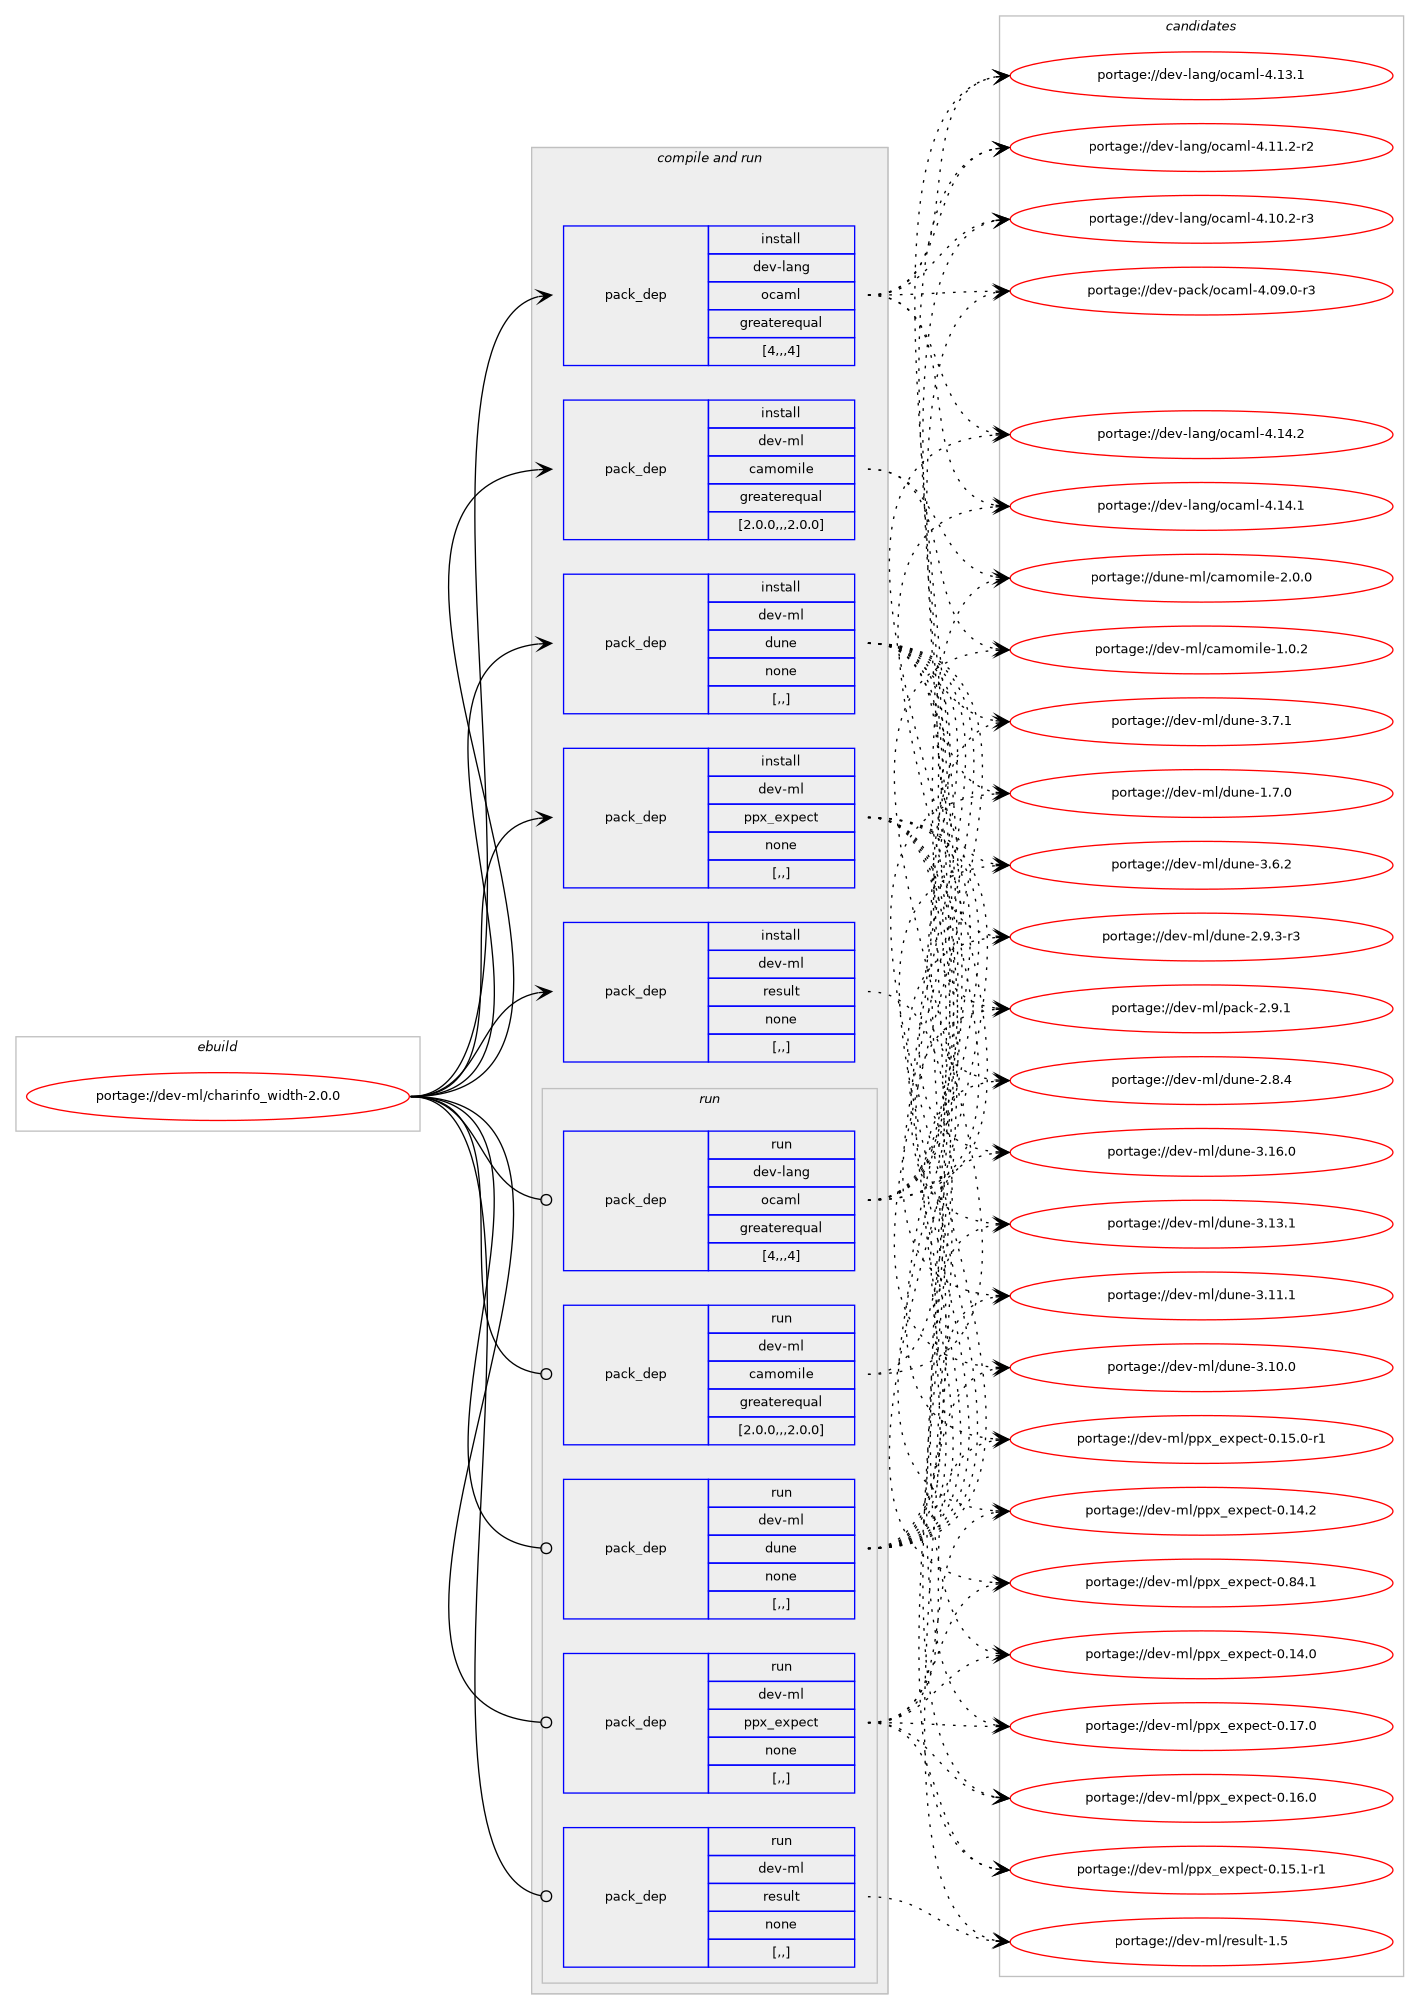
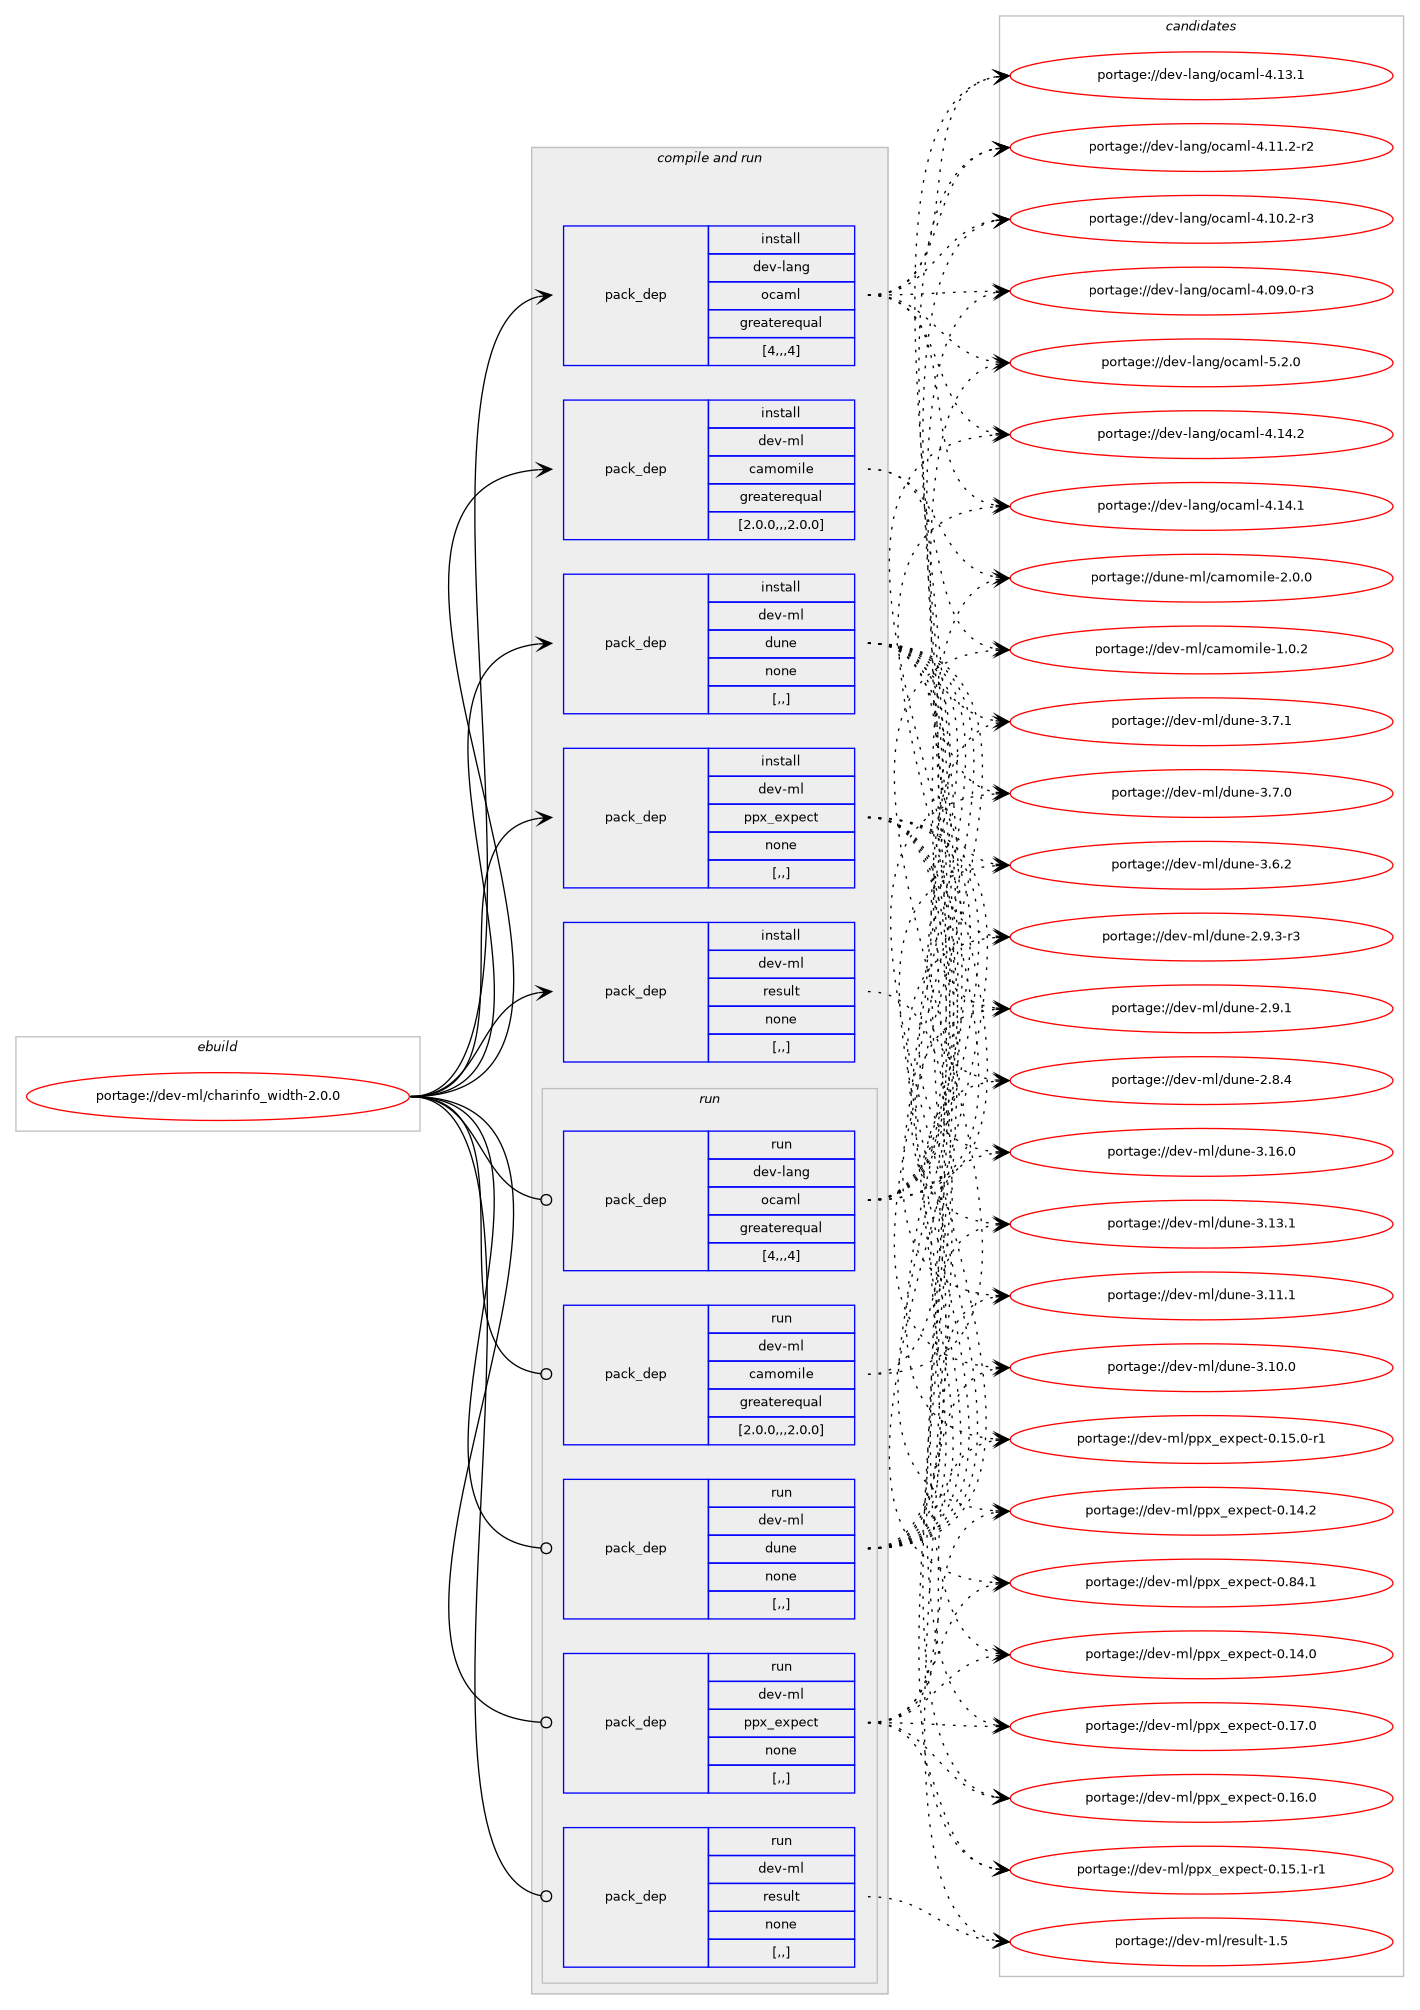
node "portage://dev-pack/ocaml-4.09.0-r3": label "portage://dev-pack/ocaml-4.09.0-r3" -> "portage://dev-lang/ocaml-4.09.0-r3"
node "portage://dev-lang/ocaml-5.2.0": added
node "portage://dev-ml/dune-1.7.0": label "portage://dev-ml/dune-1.7.0" -> "portage://dev-ml/dune-3.7.0"
node "portage://dev-ml/pack-2.9.1": label "portage://dev-ml/pack-2.9.1" -> "portage://dev-ml/dune-2.9.1"
